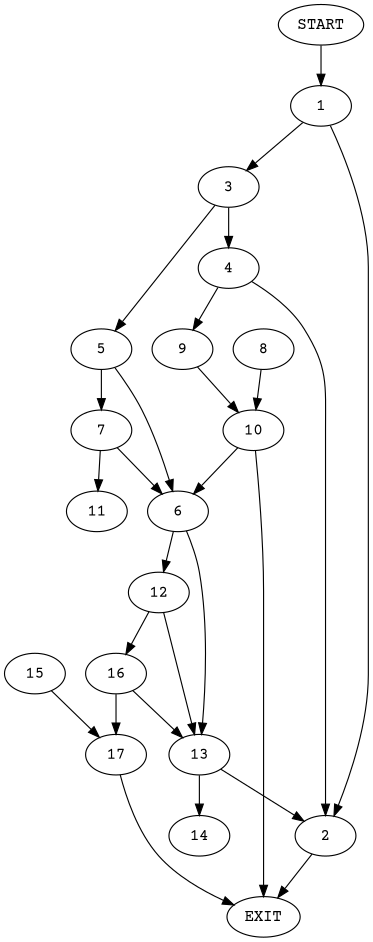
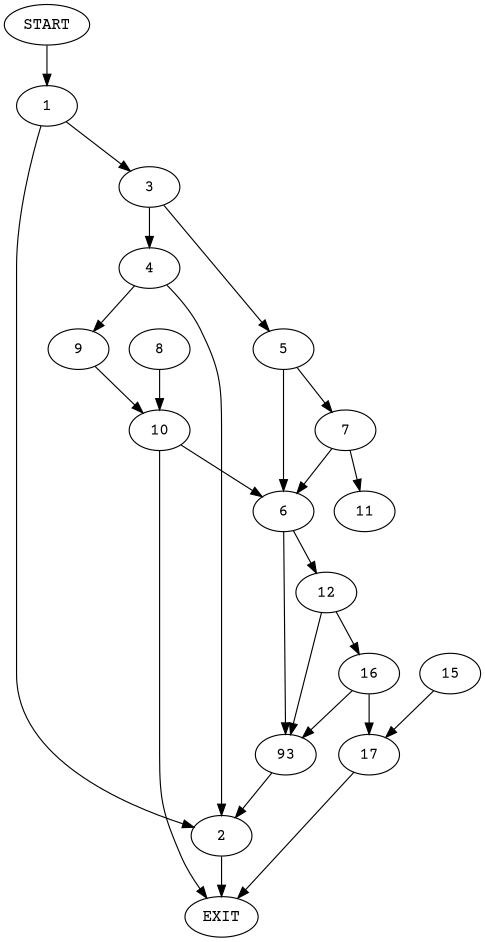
node "13": label "13" -> "93"
node "14": removed
